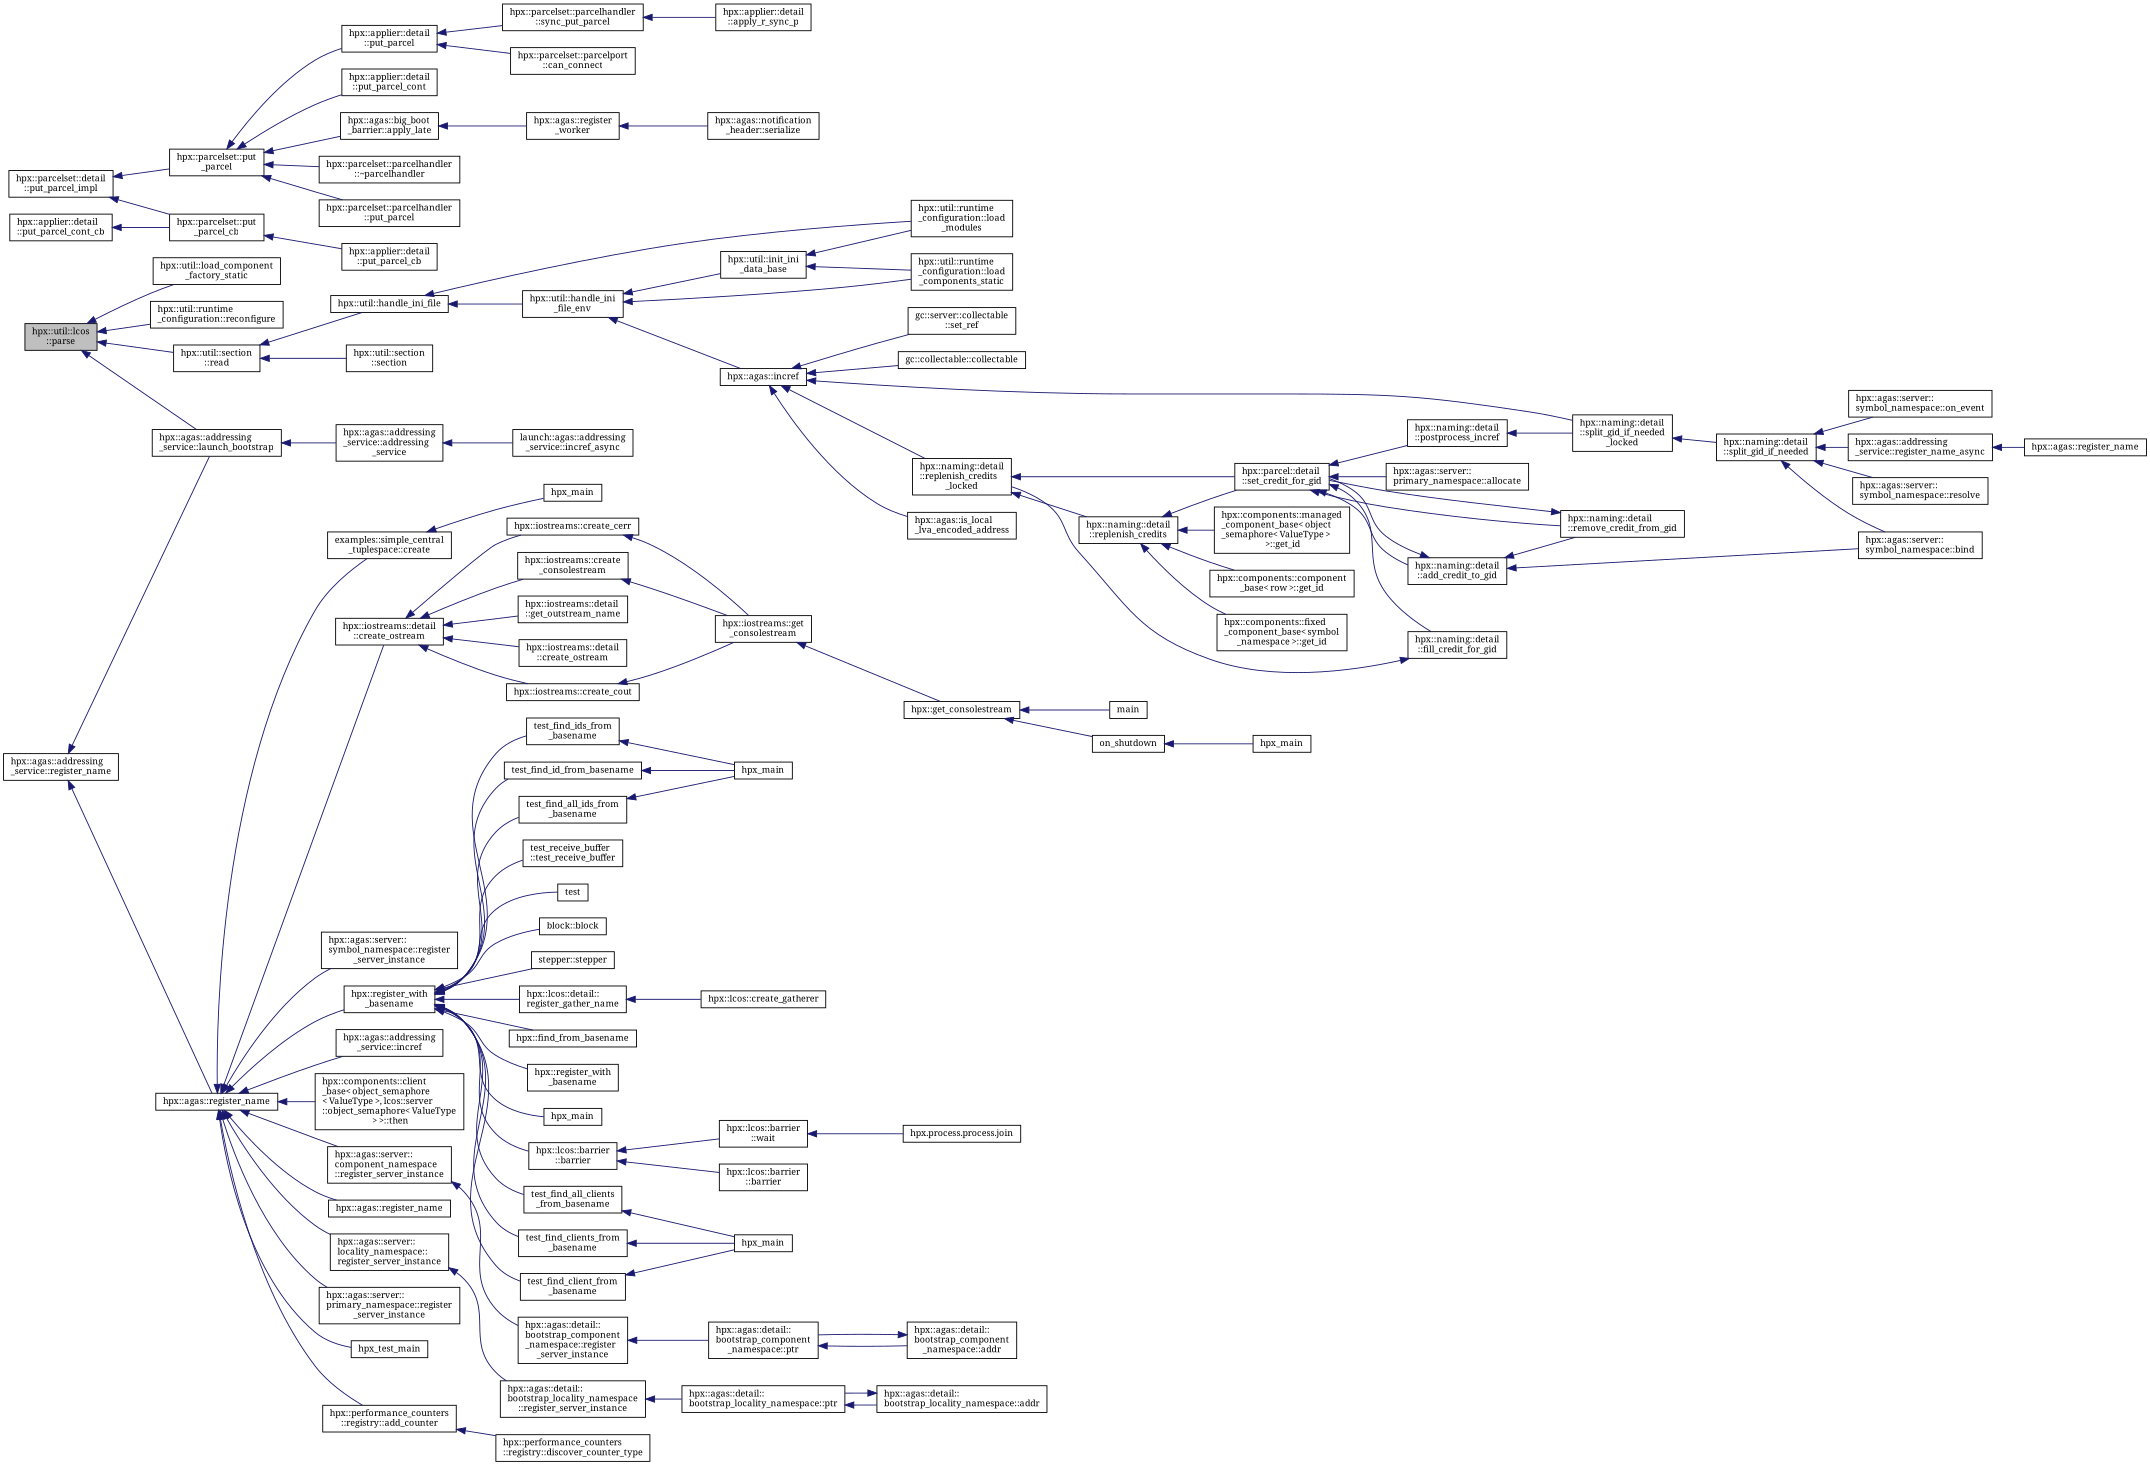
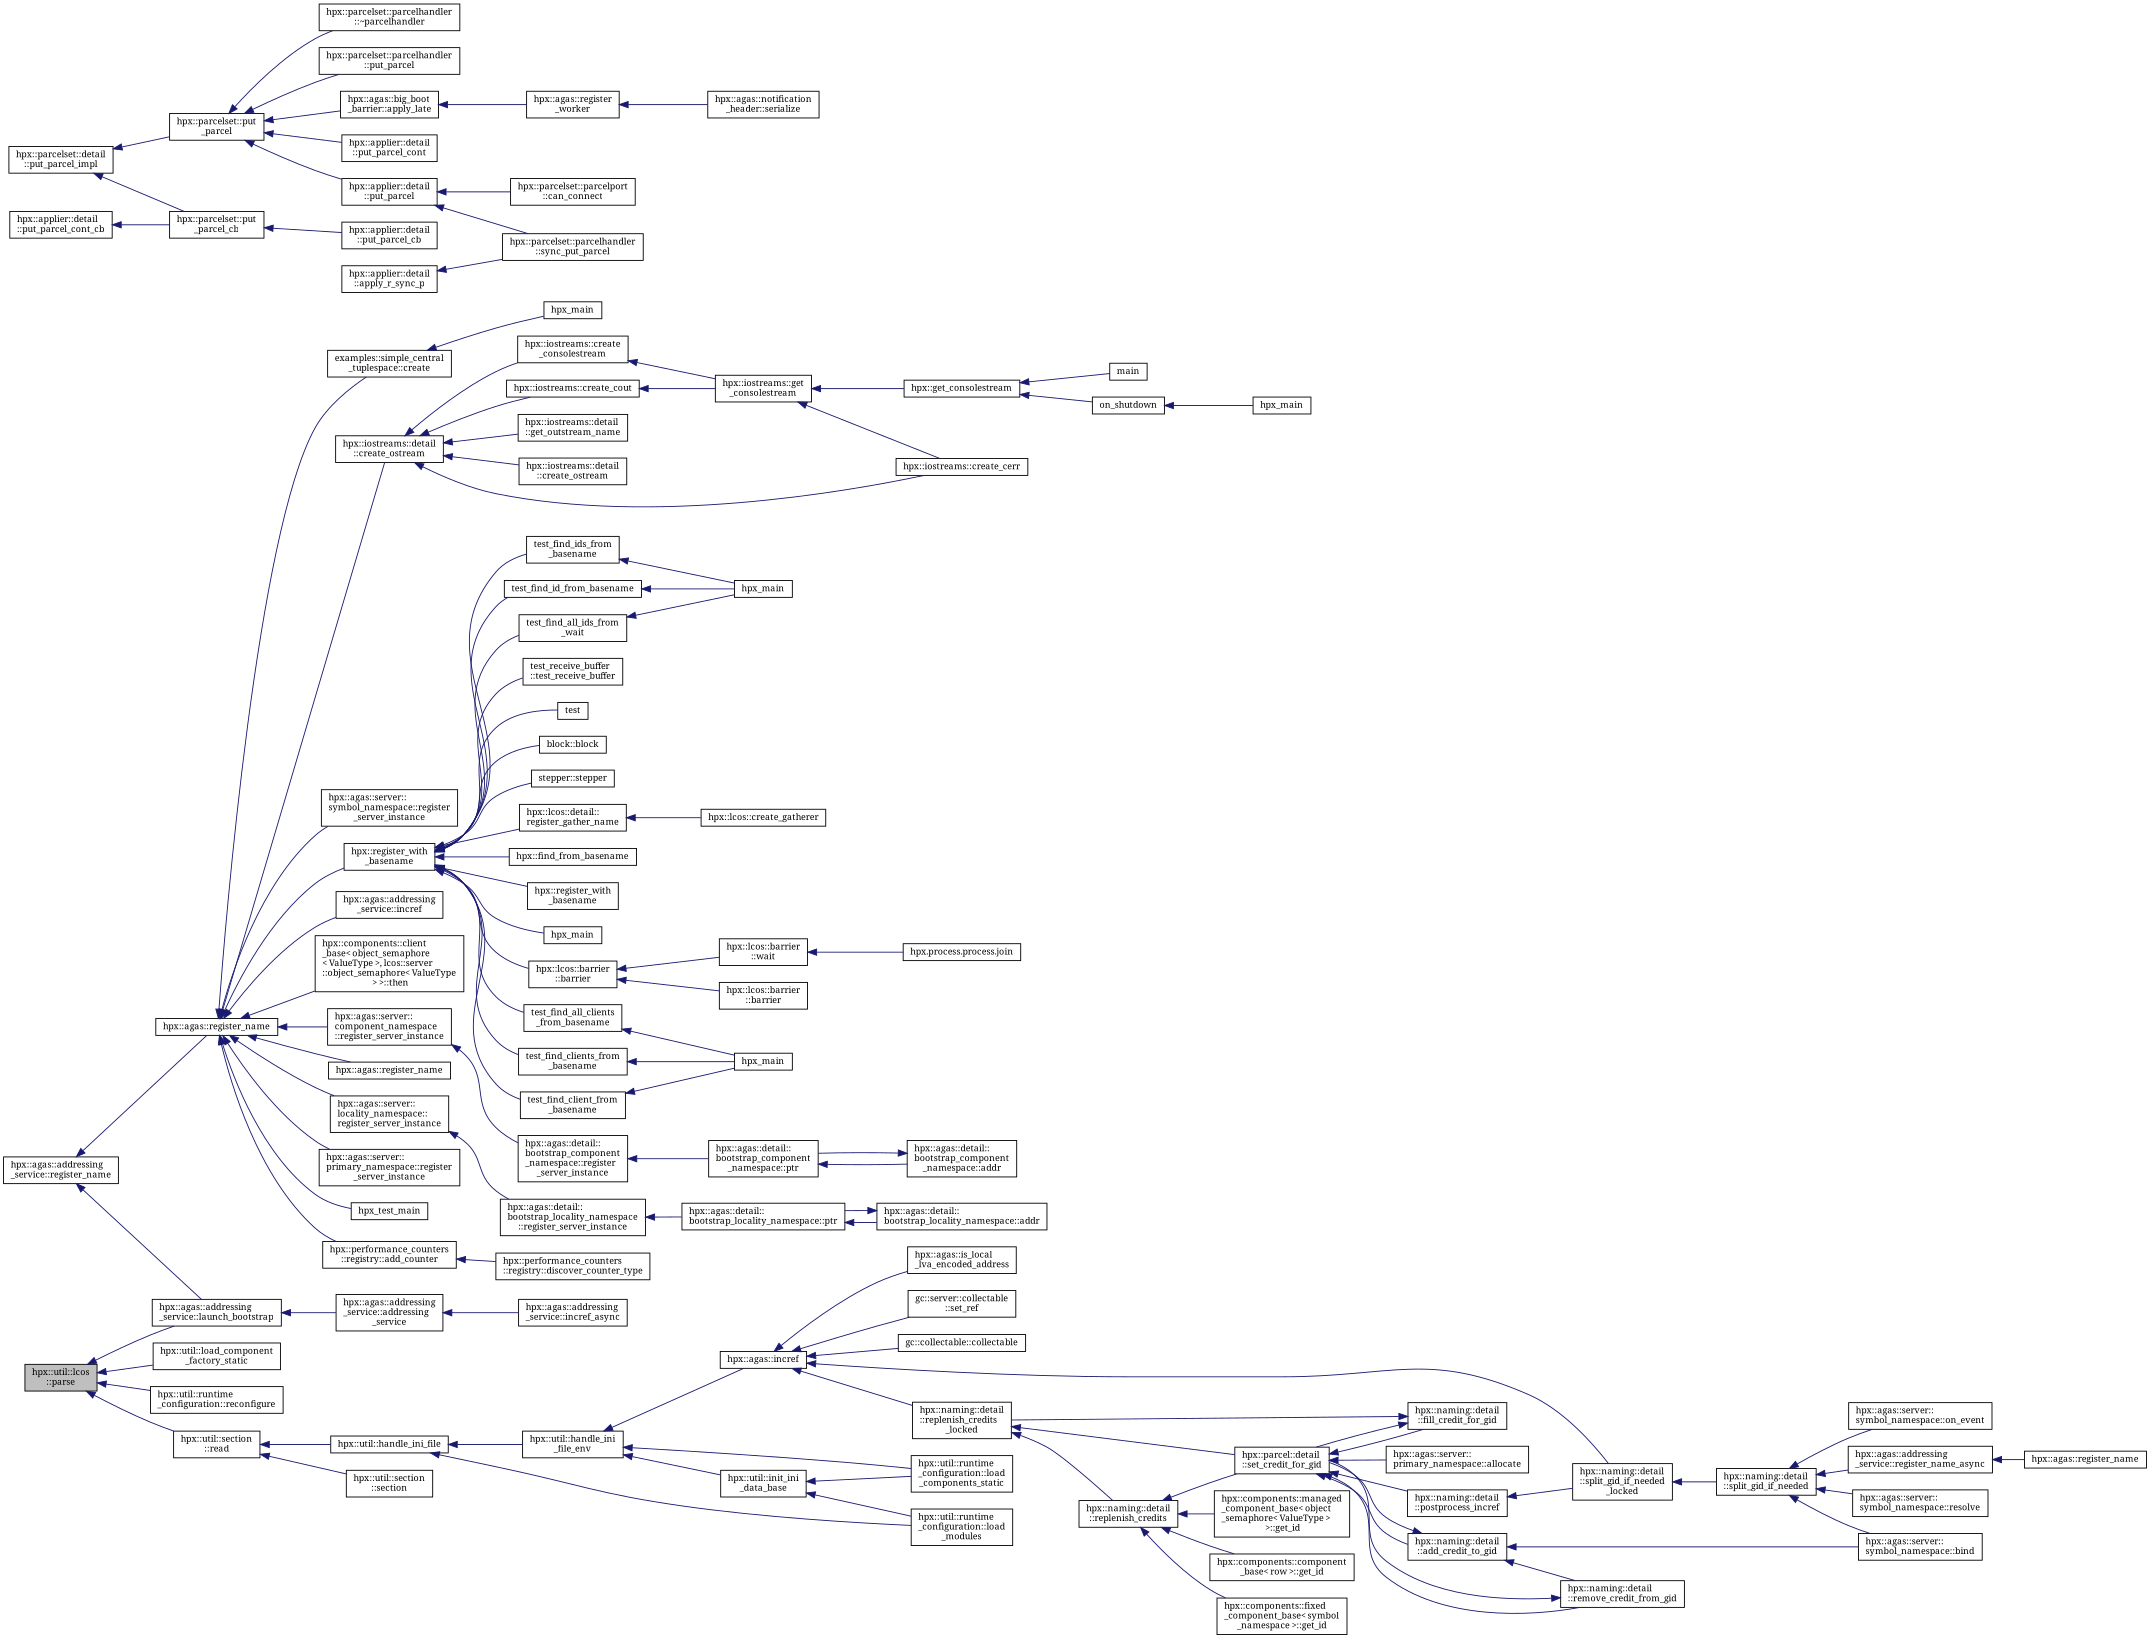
edge "hpx::applier::detail ::apply_r_sync_p" -> "hpx::parcelset::parcelhandler ::sync_put_parcel": reversed
node "launch::agas::addressing _service::incref_async": label "launch::agas::addressing _service::incref_async" -> "hpx::agas::addressing _service::incref_async"
edge "hpx::iostreams::get _consolestream" -> "hpx::iostreams::create_cerr": reversed
node "test_find_all_ids_from _basename": label "test_find_all_ids_from _basename" -> "test_find_all_ids_from _wait"
edge "hpx::parcel::detail ::set_credit_for_gid" -> "hpx::naming::detail ::fill_credit_for_gid": added
